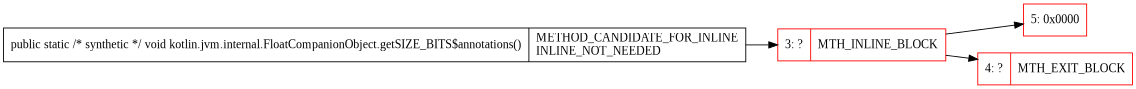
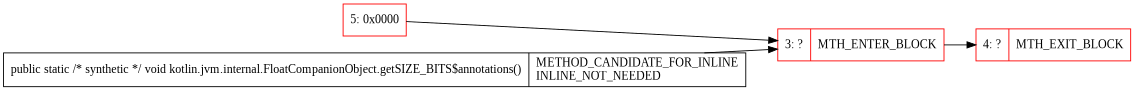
edge "3: ?" -> "5: 0x0000": reversed
node "3: ?": text "MTH_INLINE_BLOCK" -> "MTH_ENTER_BLOCK"
